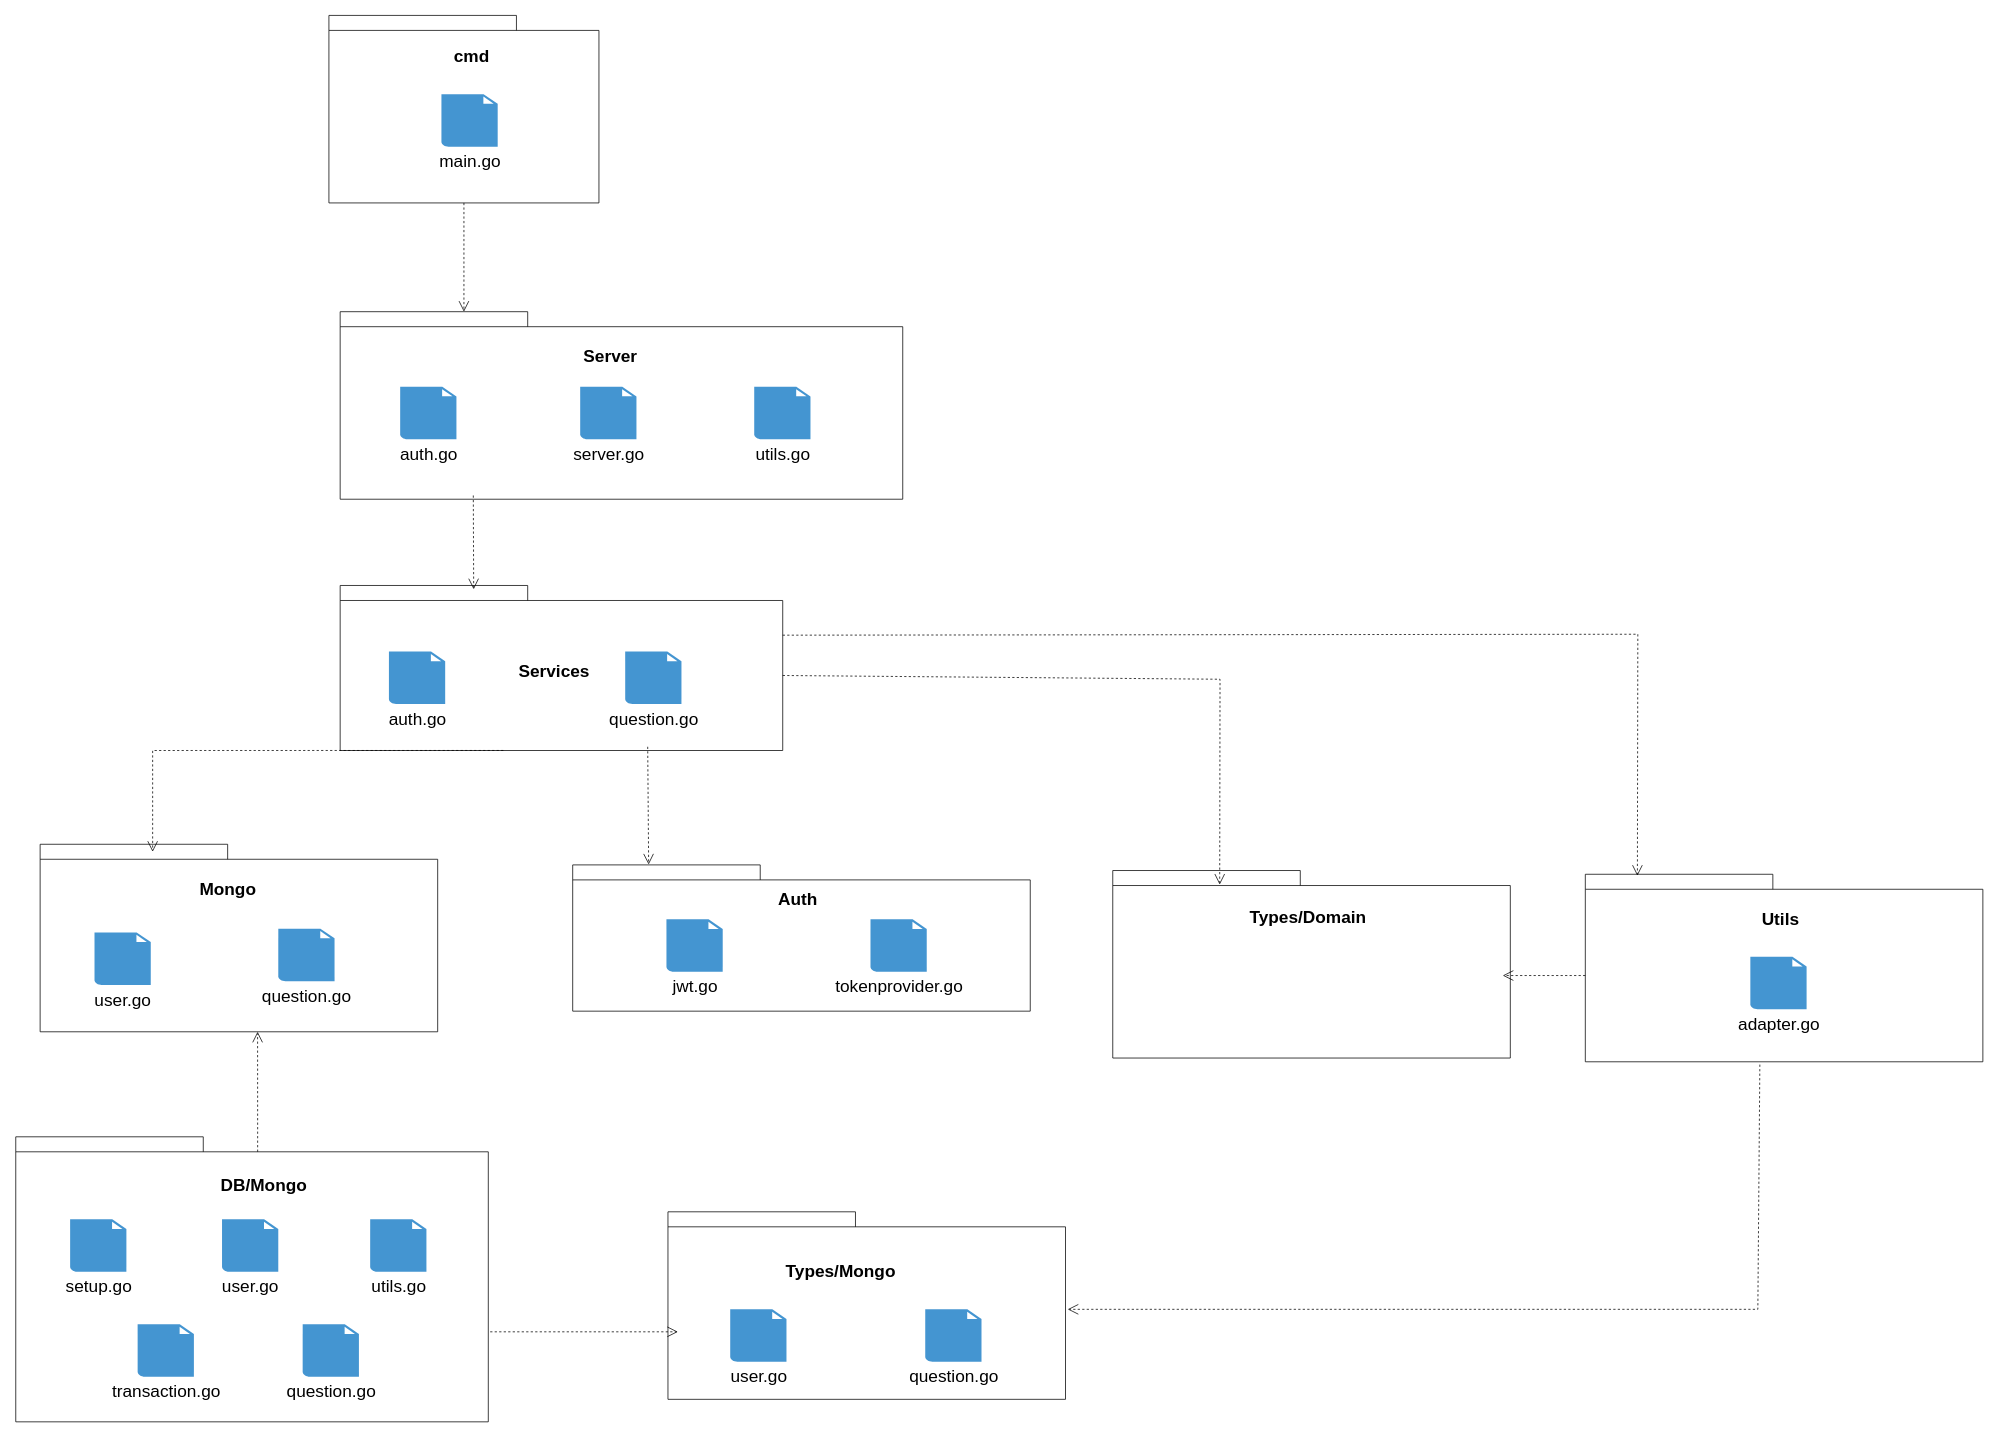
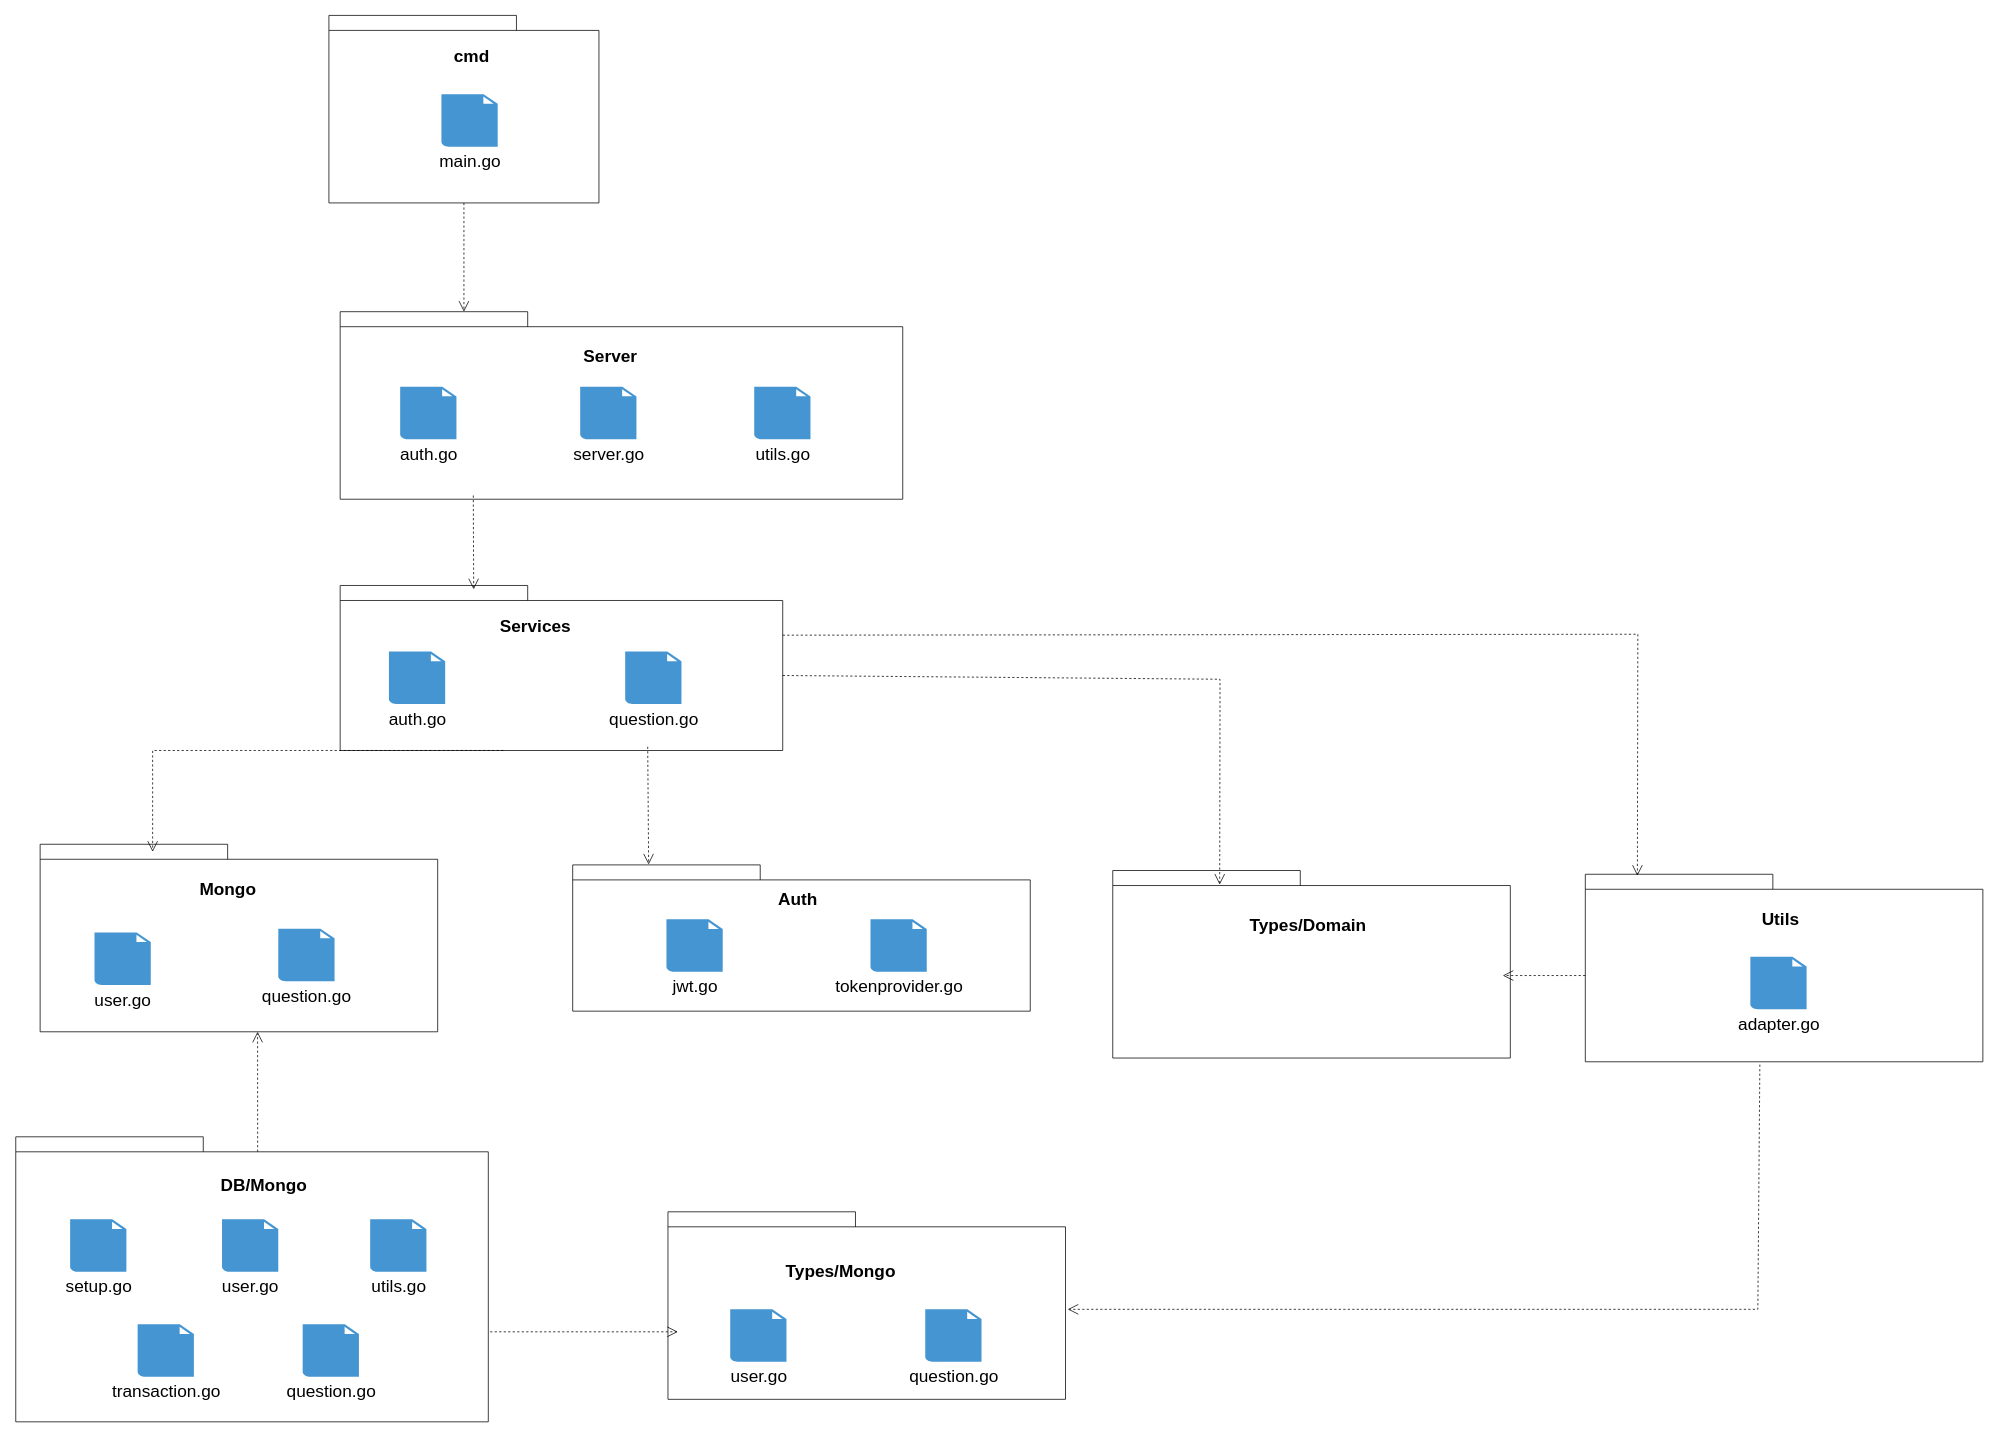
node "Services": moved (554, 672) -> (535, 627)
node "Types/Domain": moved (1308, 917) -> (1308, 925)
